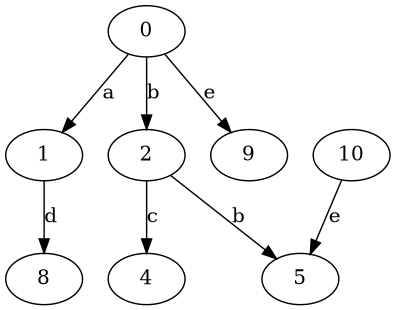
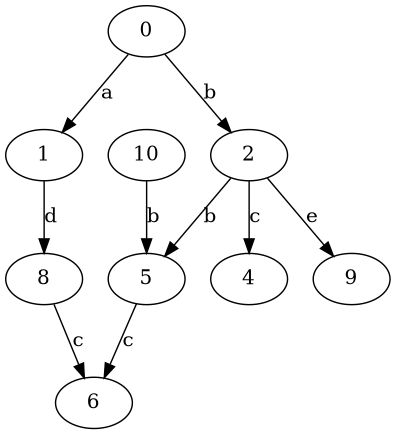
edge "0" -> "9": now "2" -> "9"
edge "10" -> "5": label "e" -> "b"
node "6": added
